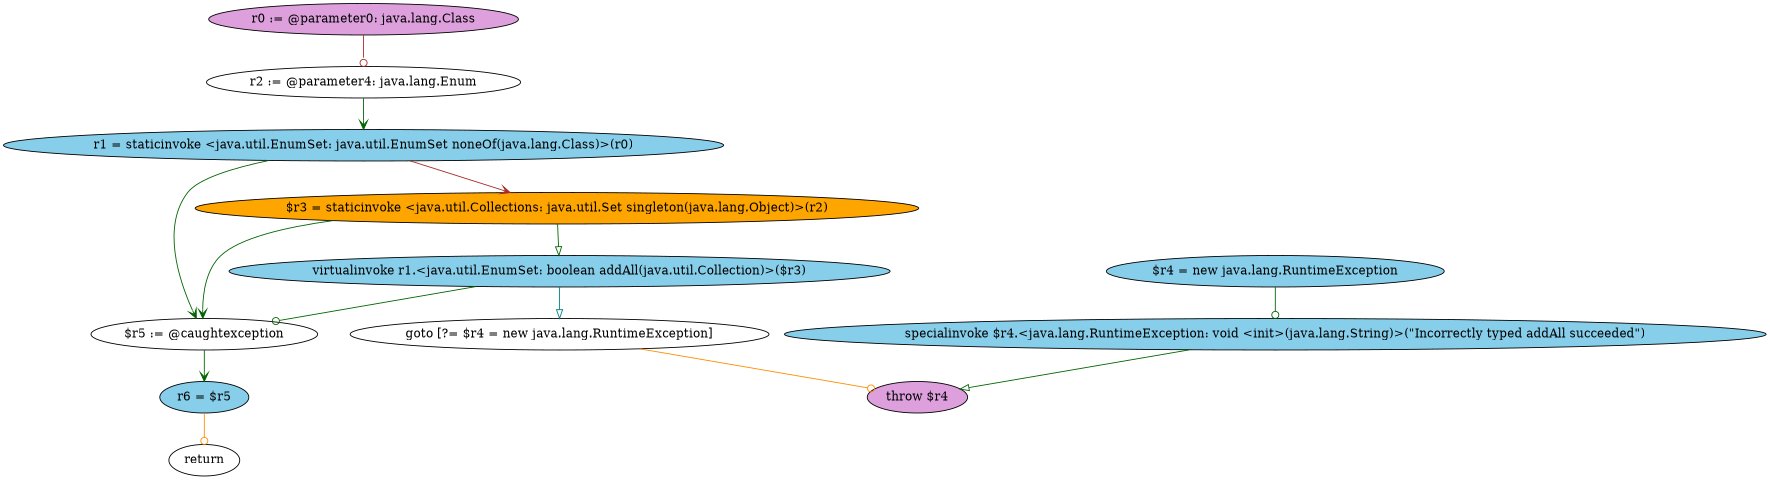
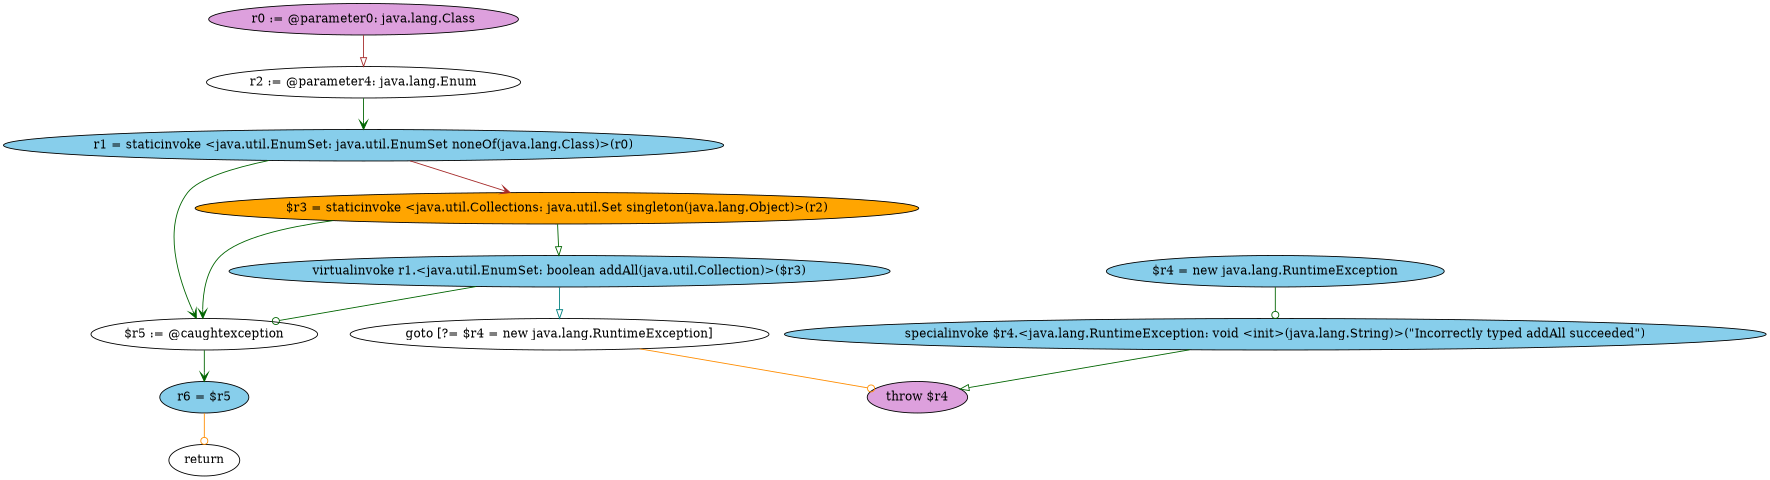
edge "r0 := @parameter0: java.lang.Class" -> "r2 := @parameter4: java.lang.Enum": arrowhead odot -> onormal
